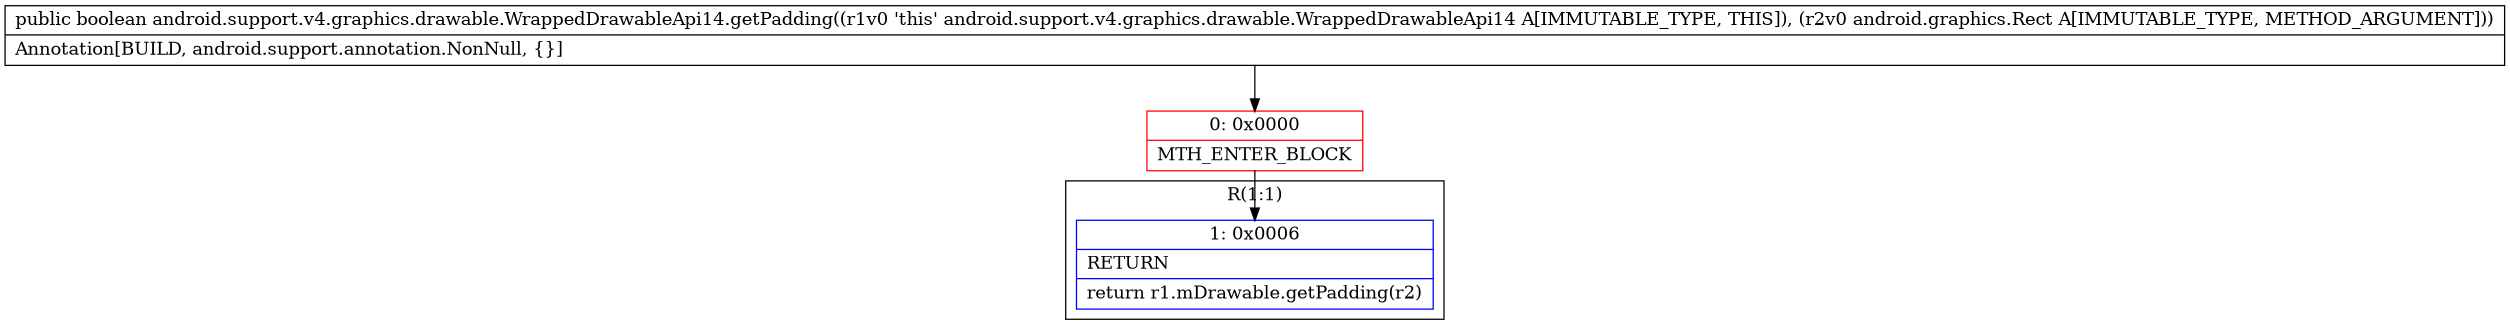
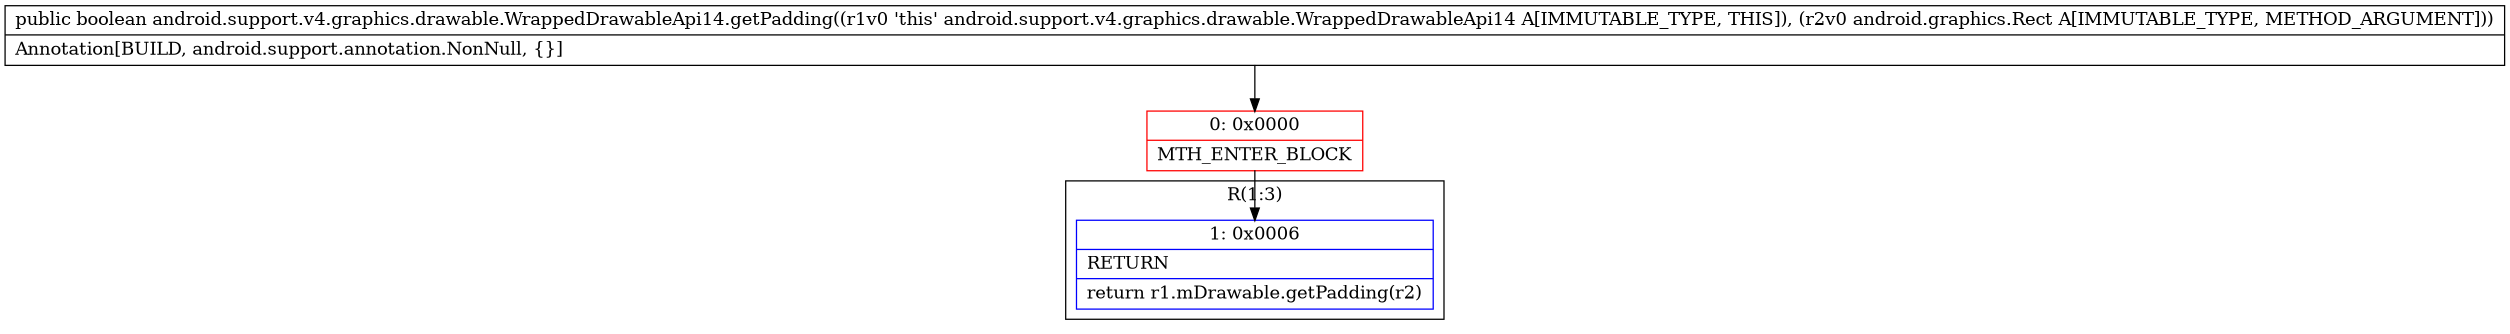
cluster "R(1:1)": label "R(1:1)" -> "R(1:3)"
